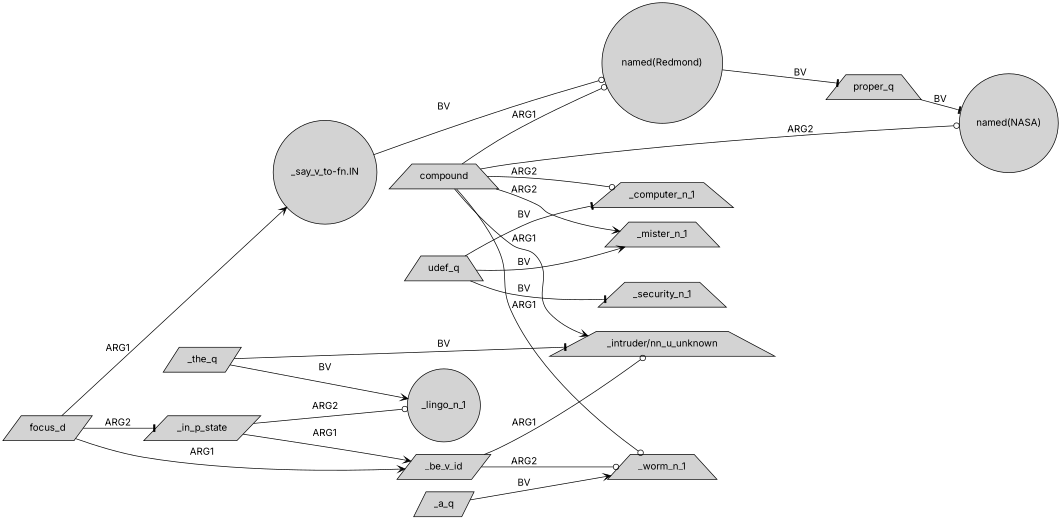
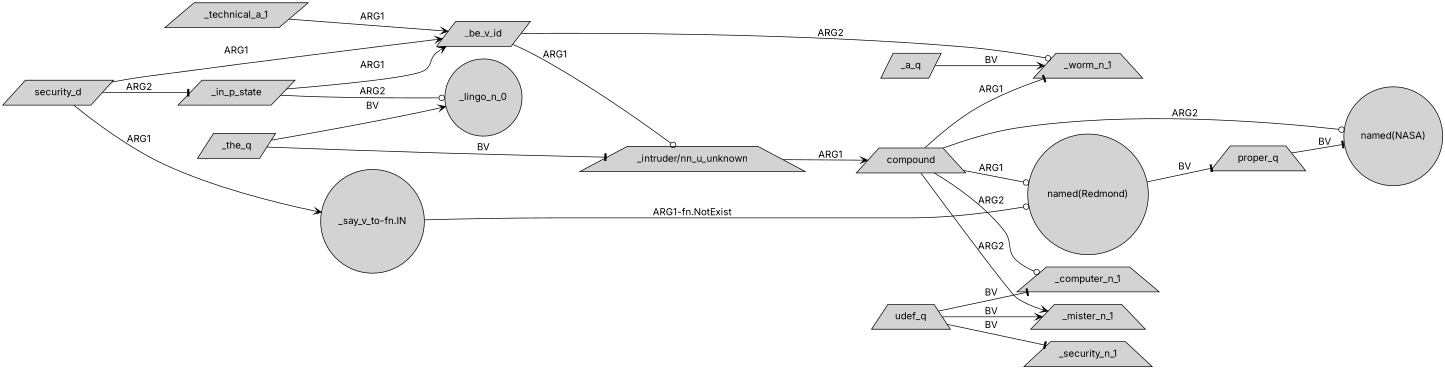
node "_technical_a_1": added
edge "_say_v_to-fn.IN" -> "named(Redmond)": label "BV" -> "ARG1-fn.NotExist"
edge "compound" -> "_intruder/nn_u_unknown": reversed
edge "compound" -> "_worm_n_1": arrowhead odot -> tee
node "_lingo_n_1": label "_lingo_n_1" -> "_lingo_n_0"
node "focus_d": label "focus_d" -> "security_d"
